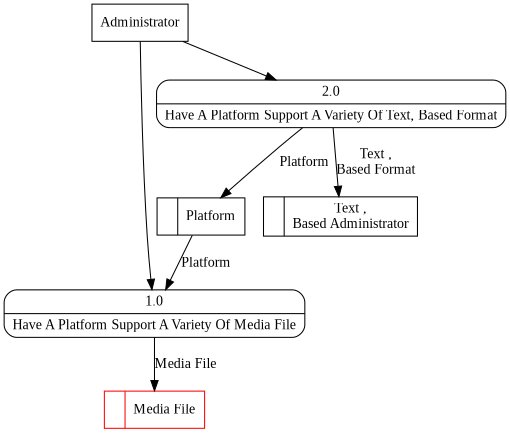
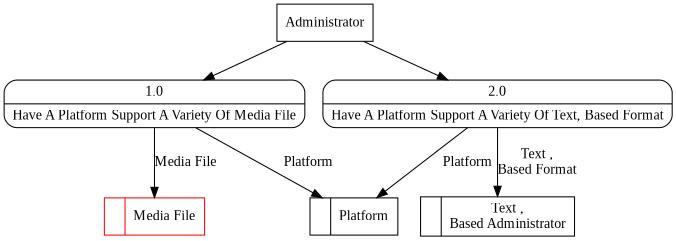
edge "Platform" -> "1.0": reversed
